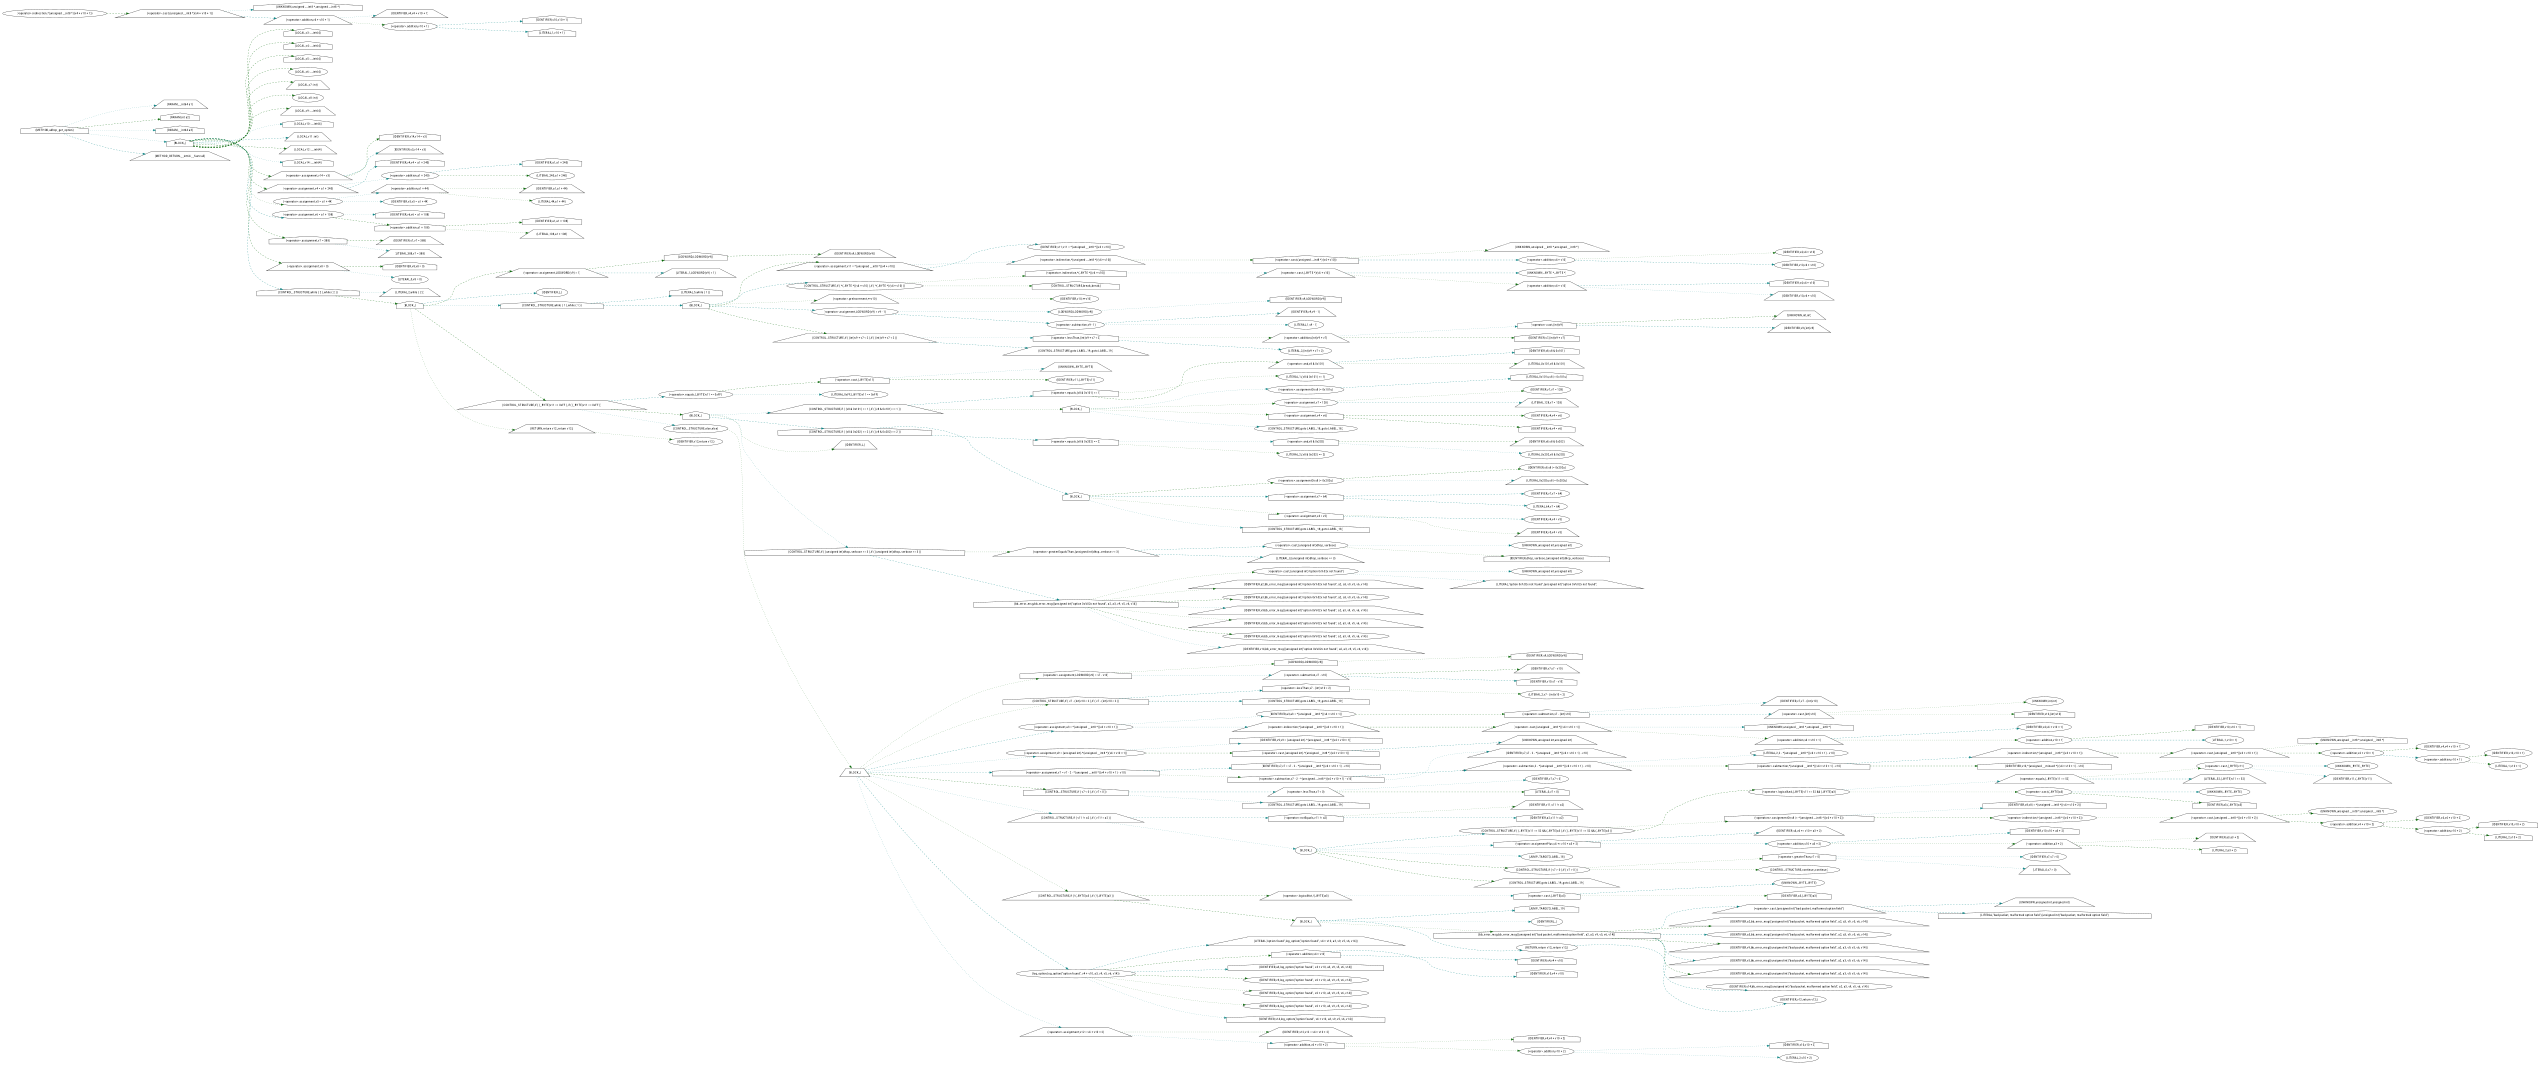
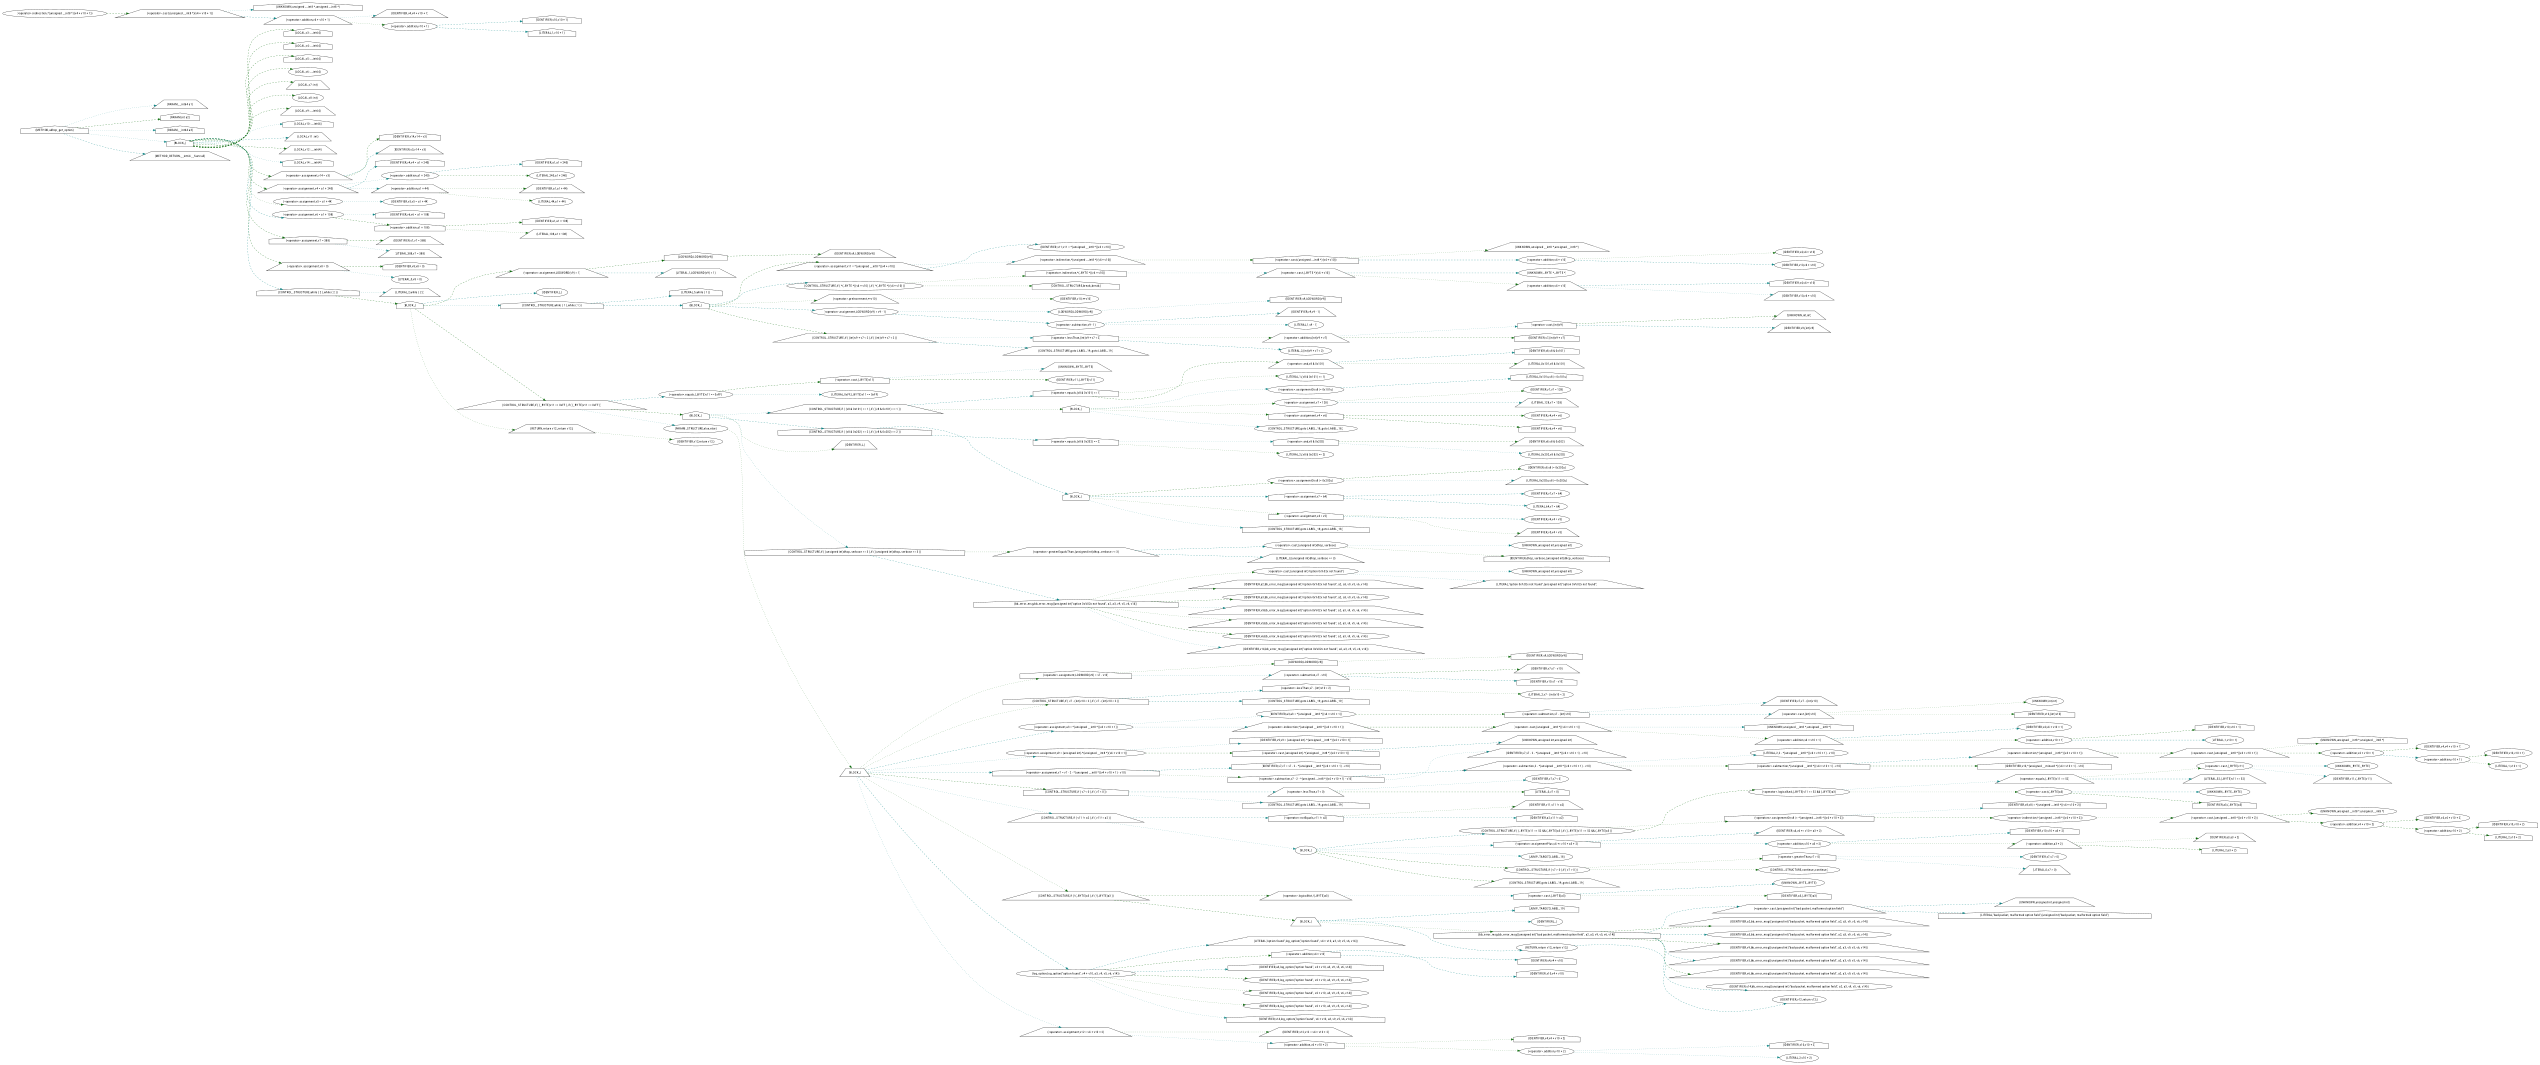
edge "(<operator>.assignment,v5 = a1 + 44)" -> "(<operator>.addition,a1 + 44)": now "(<operator>.assignment,v4 = a1 + 240)" -> "(<operator>.addition,a1 + 44)"
node "(CONTROL_STRUCTURE,else,else)": label "(CONTROL_STRUCTURE,else,else)" -> "(PARAM_STRUCTURE,else,else)"
